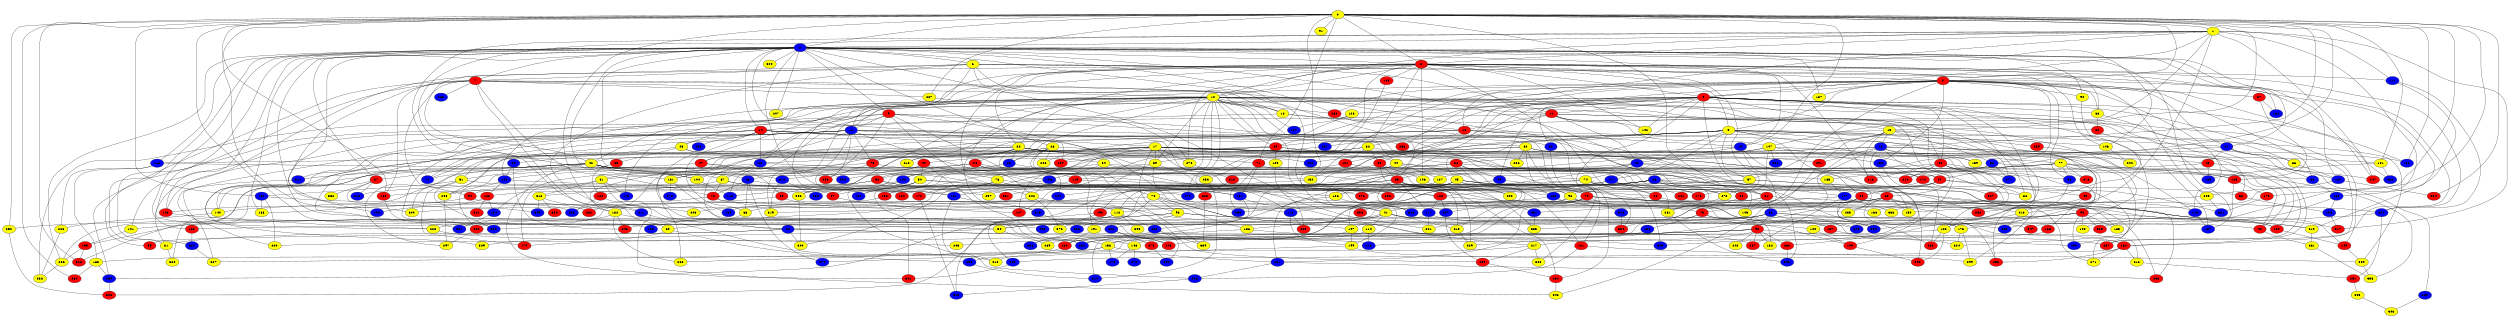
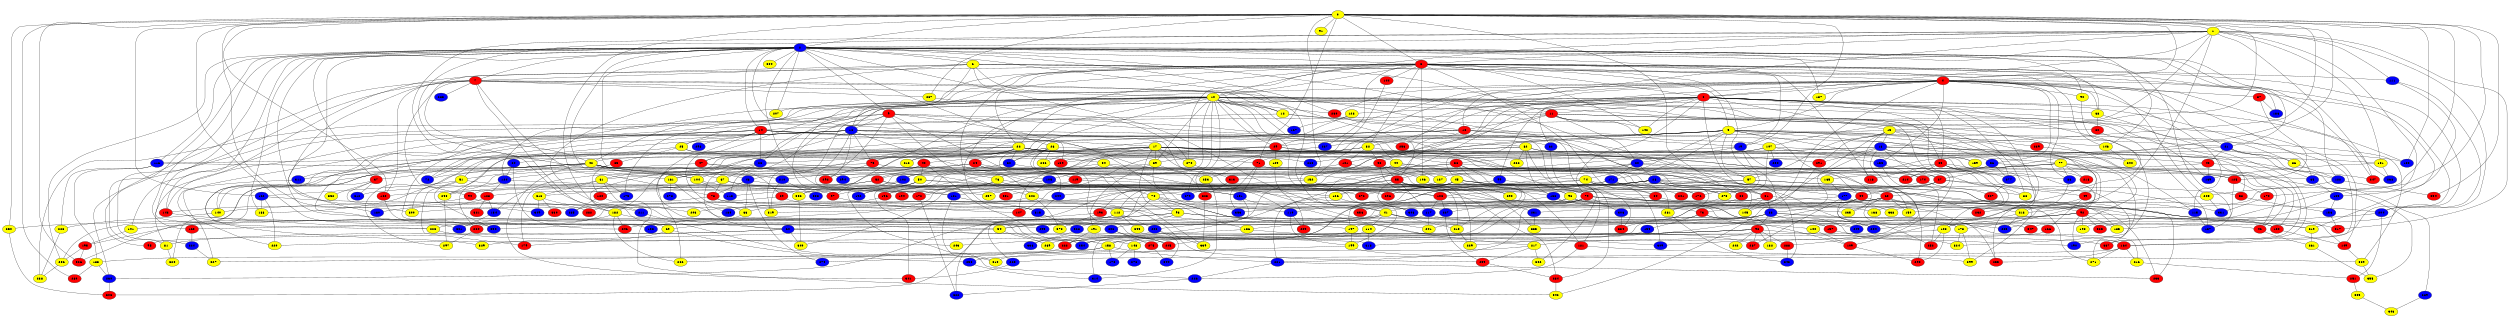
edge "0" -- "131": now "1" -- "131"
edge "104" -- "332": added
edge "1" -- "185": added
